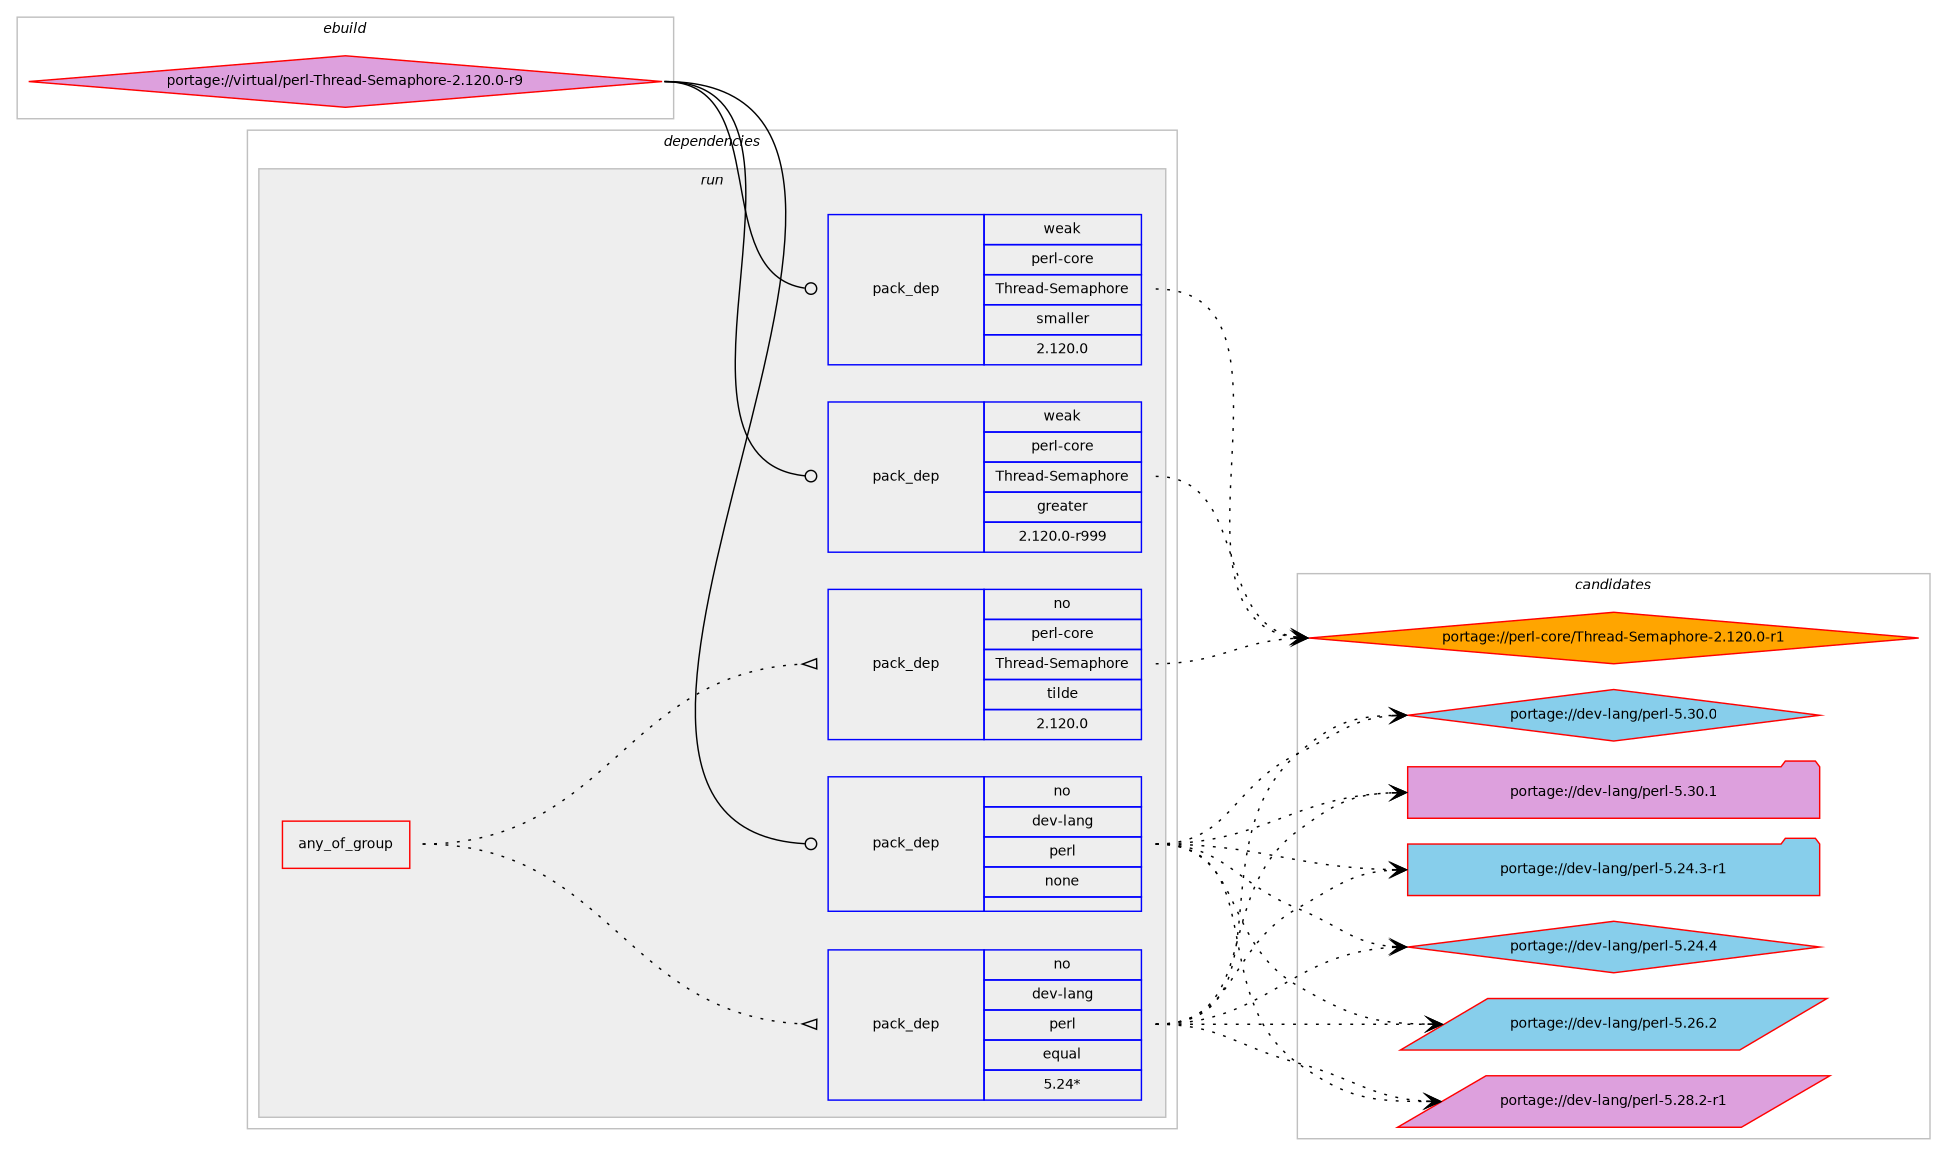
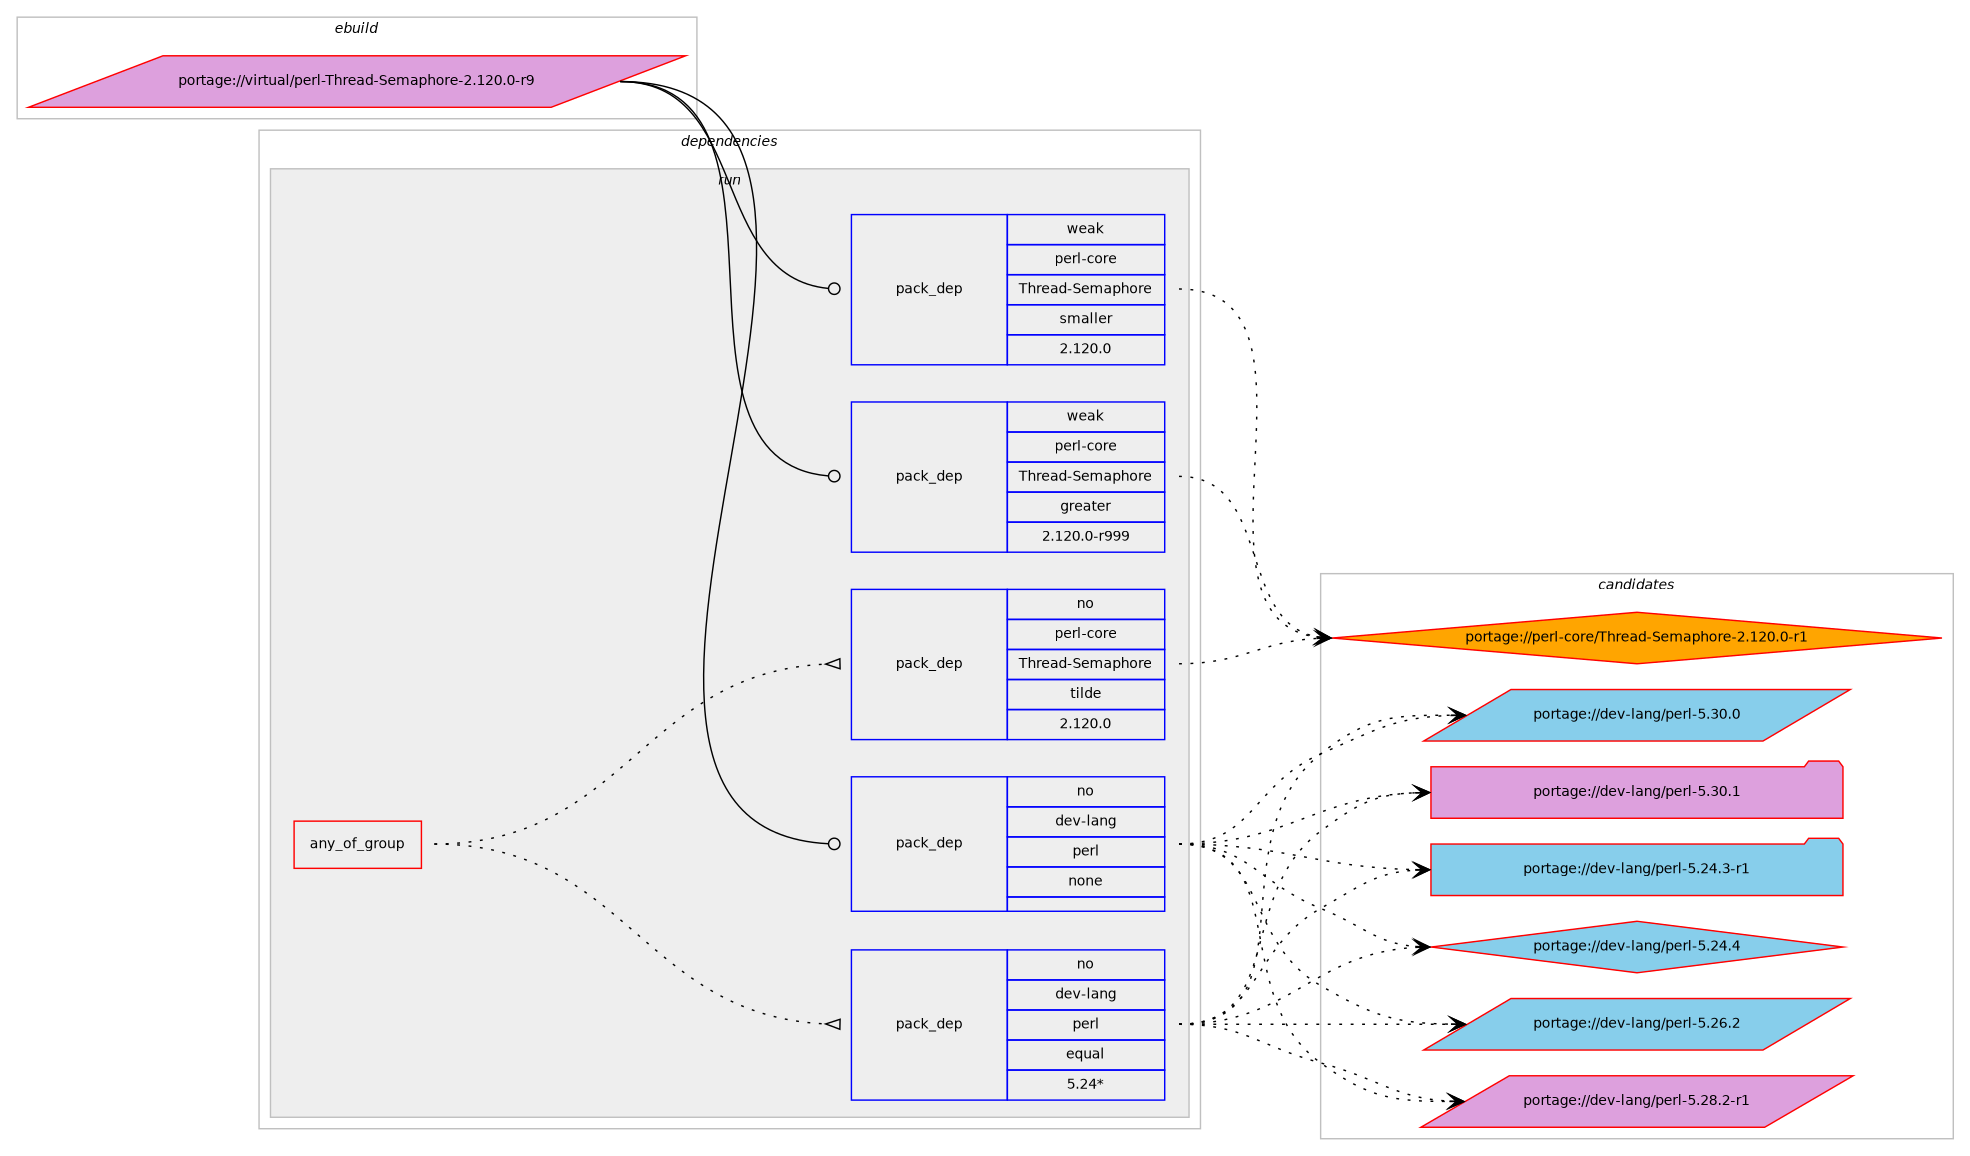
node "portage://virtual/perl-Thread-Semaphore-2.120.0-r9": shape diamond -> parallelogram
node "portage://dev-lang/perl-5.30.0": shape diamond -> parallelogram
